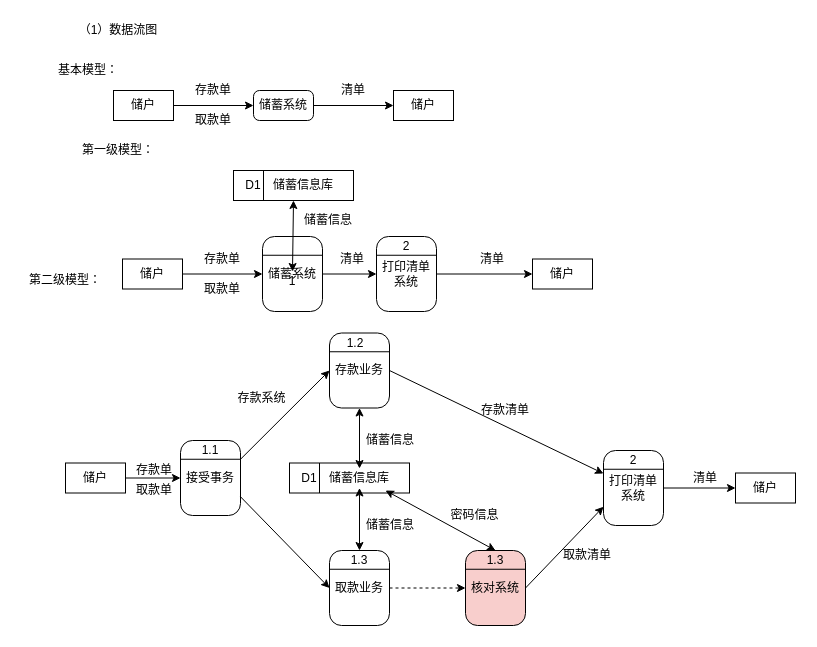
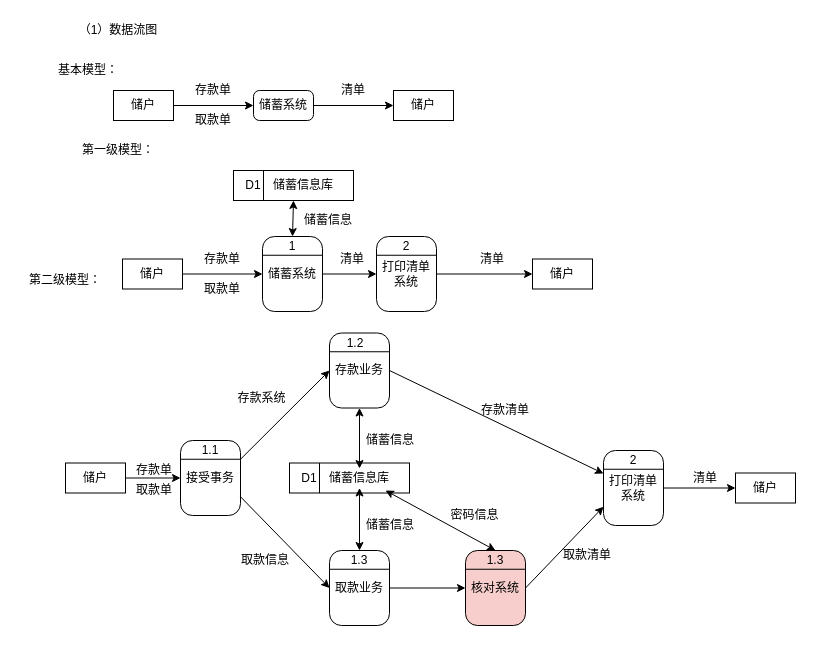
node "1": moved (293, 282) -> (293, 247)
node "取款信息": added
edge "取款业务" -> "核对系统": style dashed -> solid
